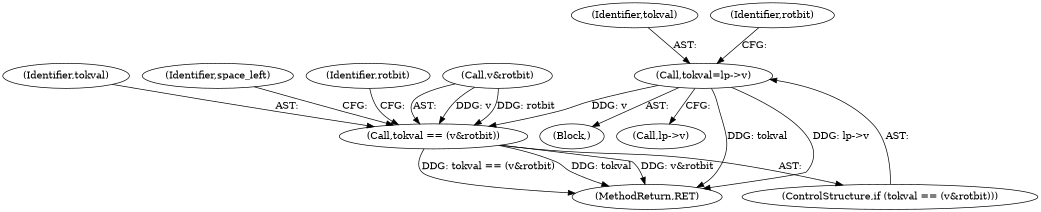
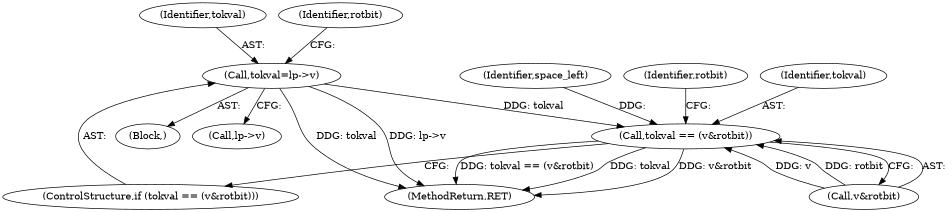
edge "(Identifier,space_left)" -> "(Call,tokval == (v&rotbit))": label "CFG: " -> "DDG: "
edge "(Call,tokval=lp->v)" -> "(Call,tokval == (v&rotbit))": label "DDG: v" -> "DDG: tokval"
edge "(Call,tokval == (v&rotbit))" -> "(Call,v&rotbit)": added, label "CFG:"
edge "(Call,tokval == (v&rotbit))" -> "(ControlStructure,if (tokval == (v&rotbit)))": label "AST: " -> "CFG: "
